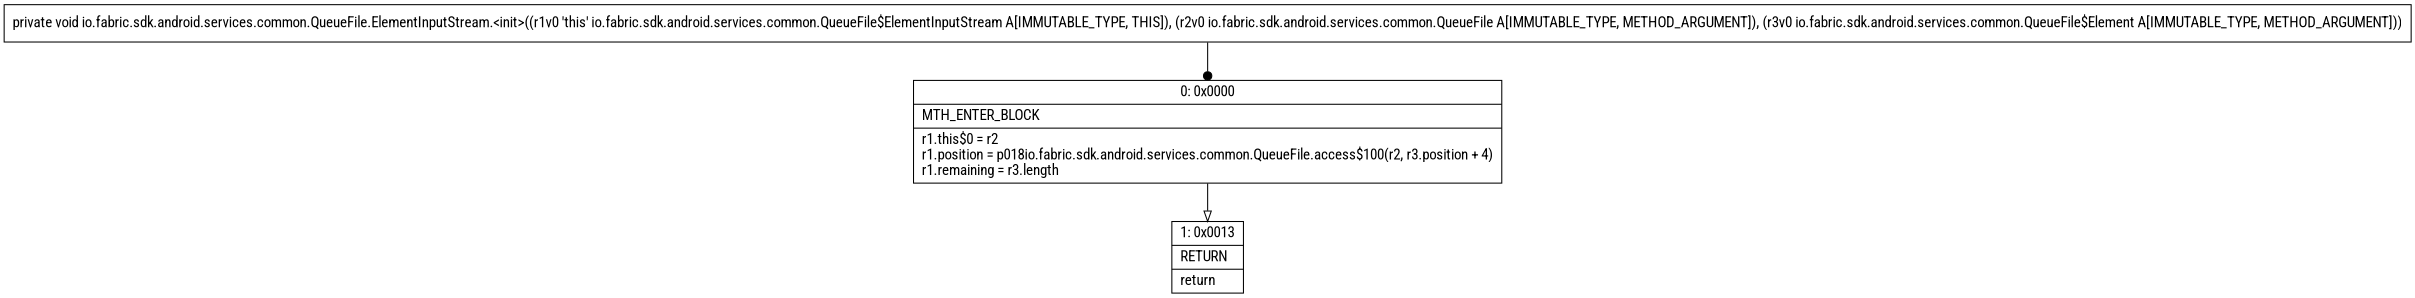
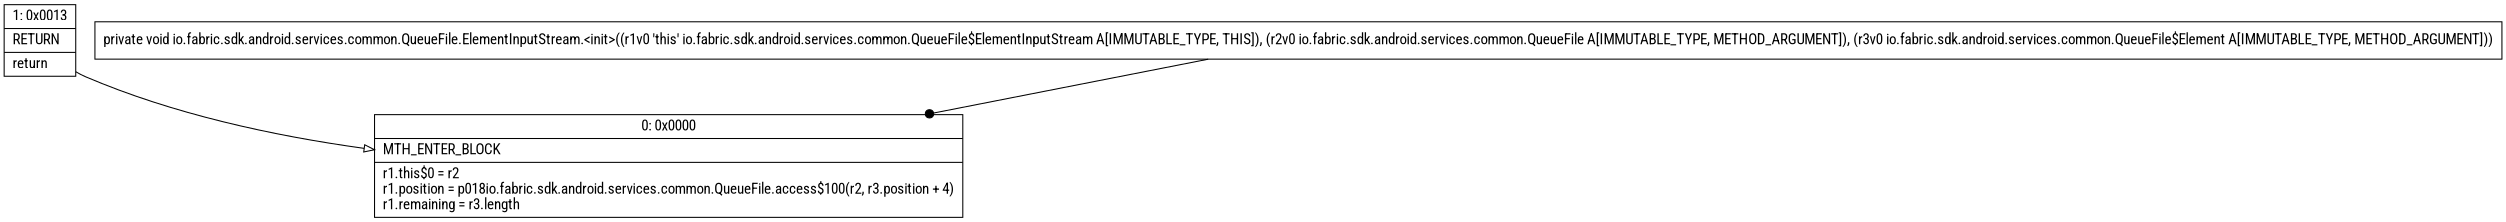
edge "0: 0x0000" -> "1: 0x0013": reversed
